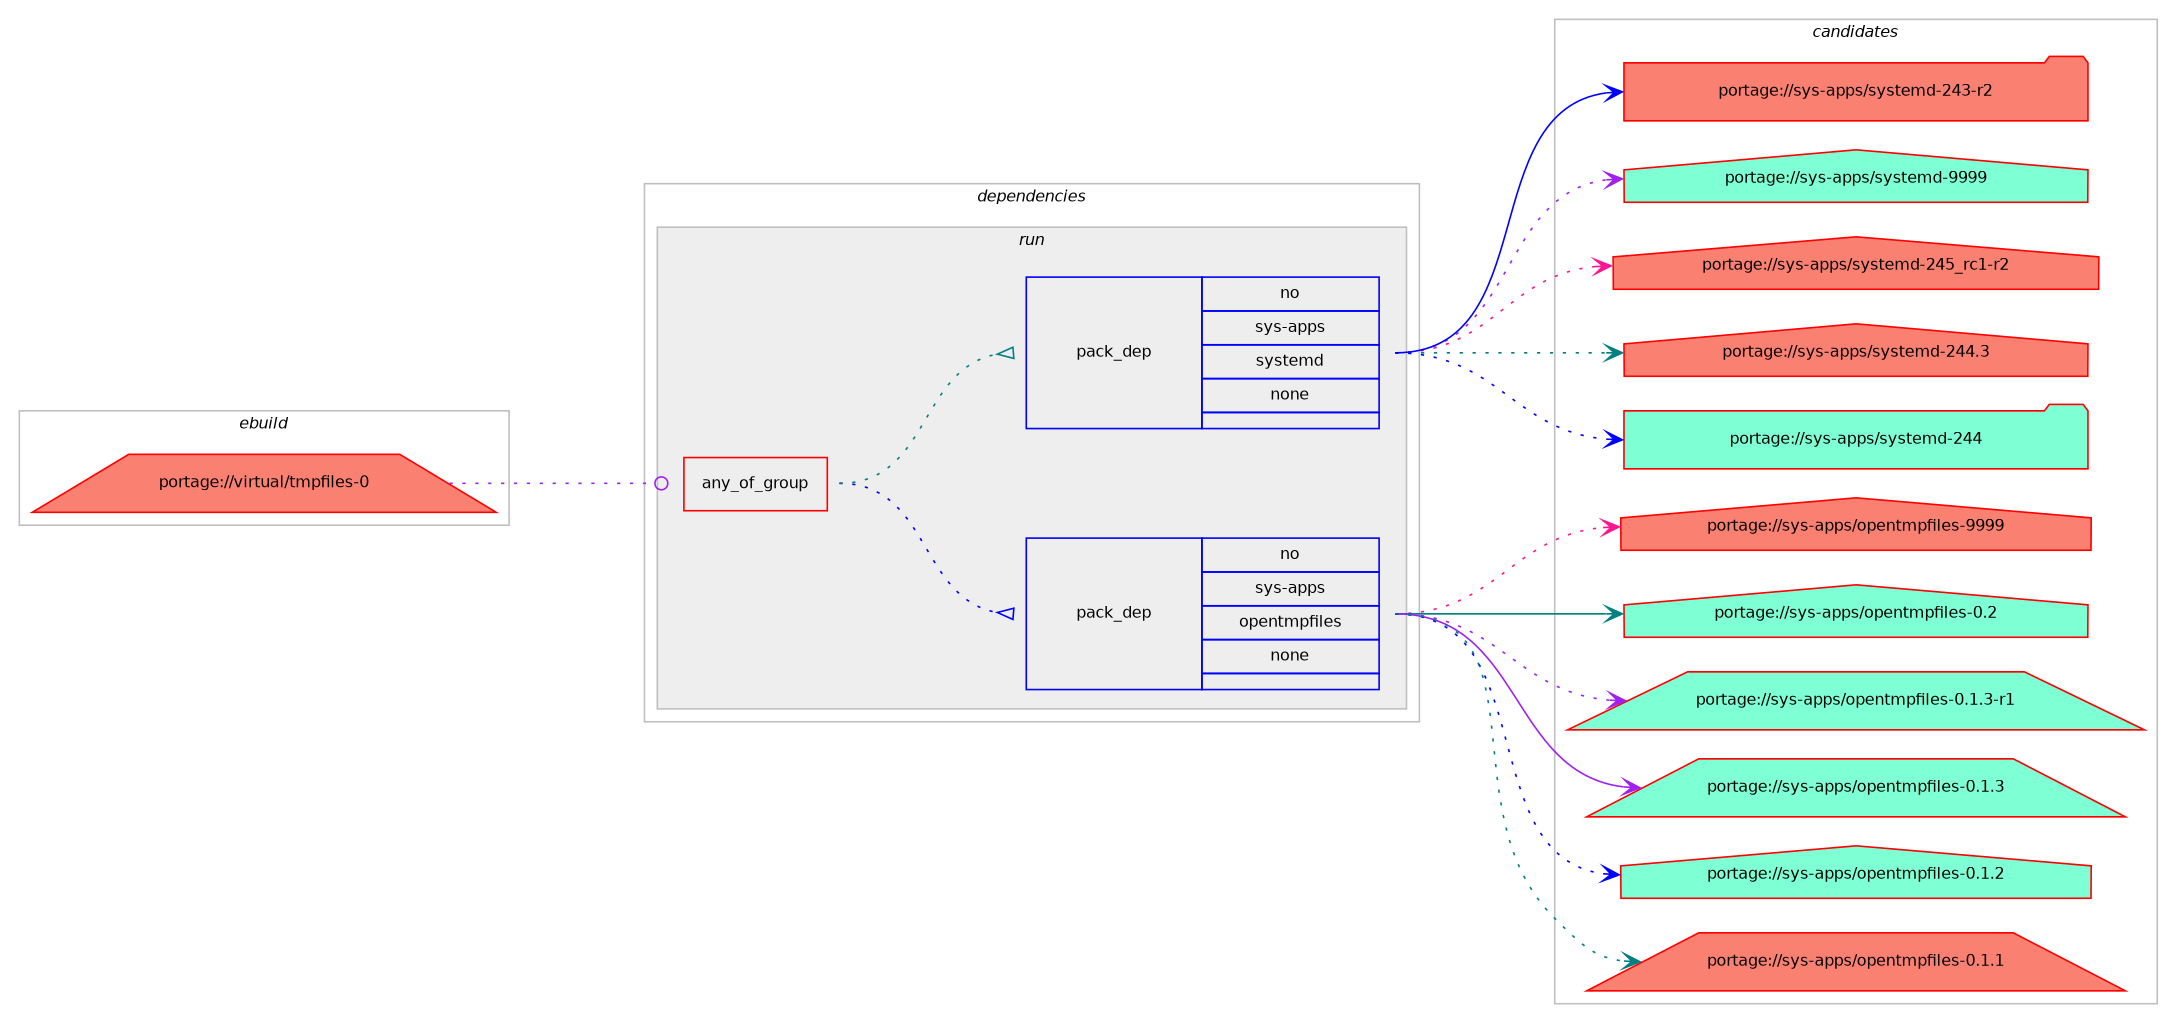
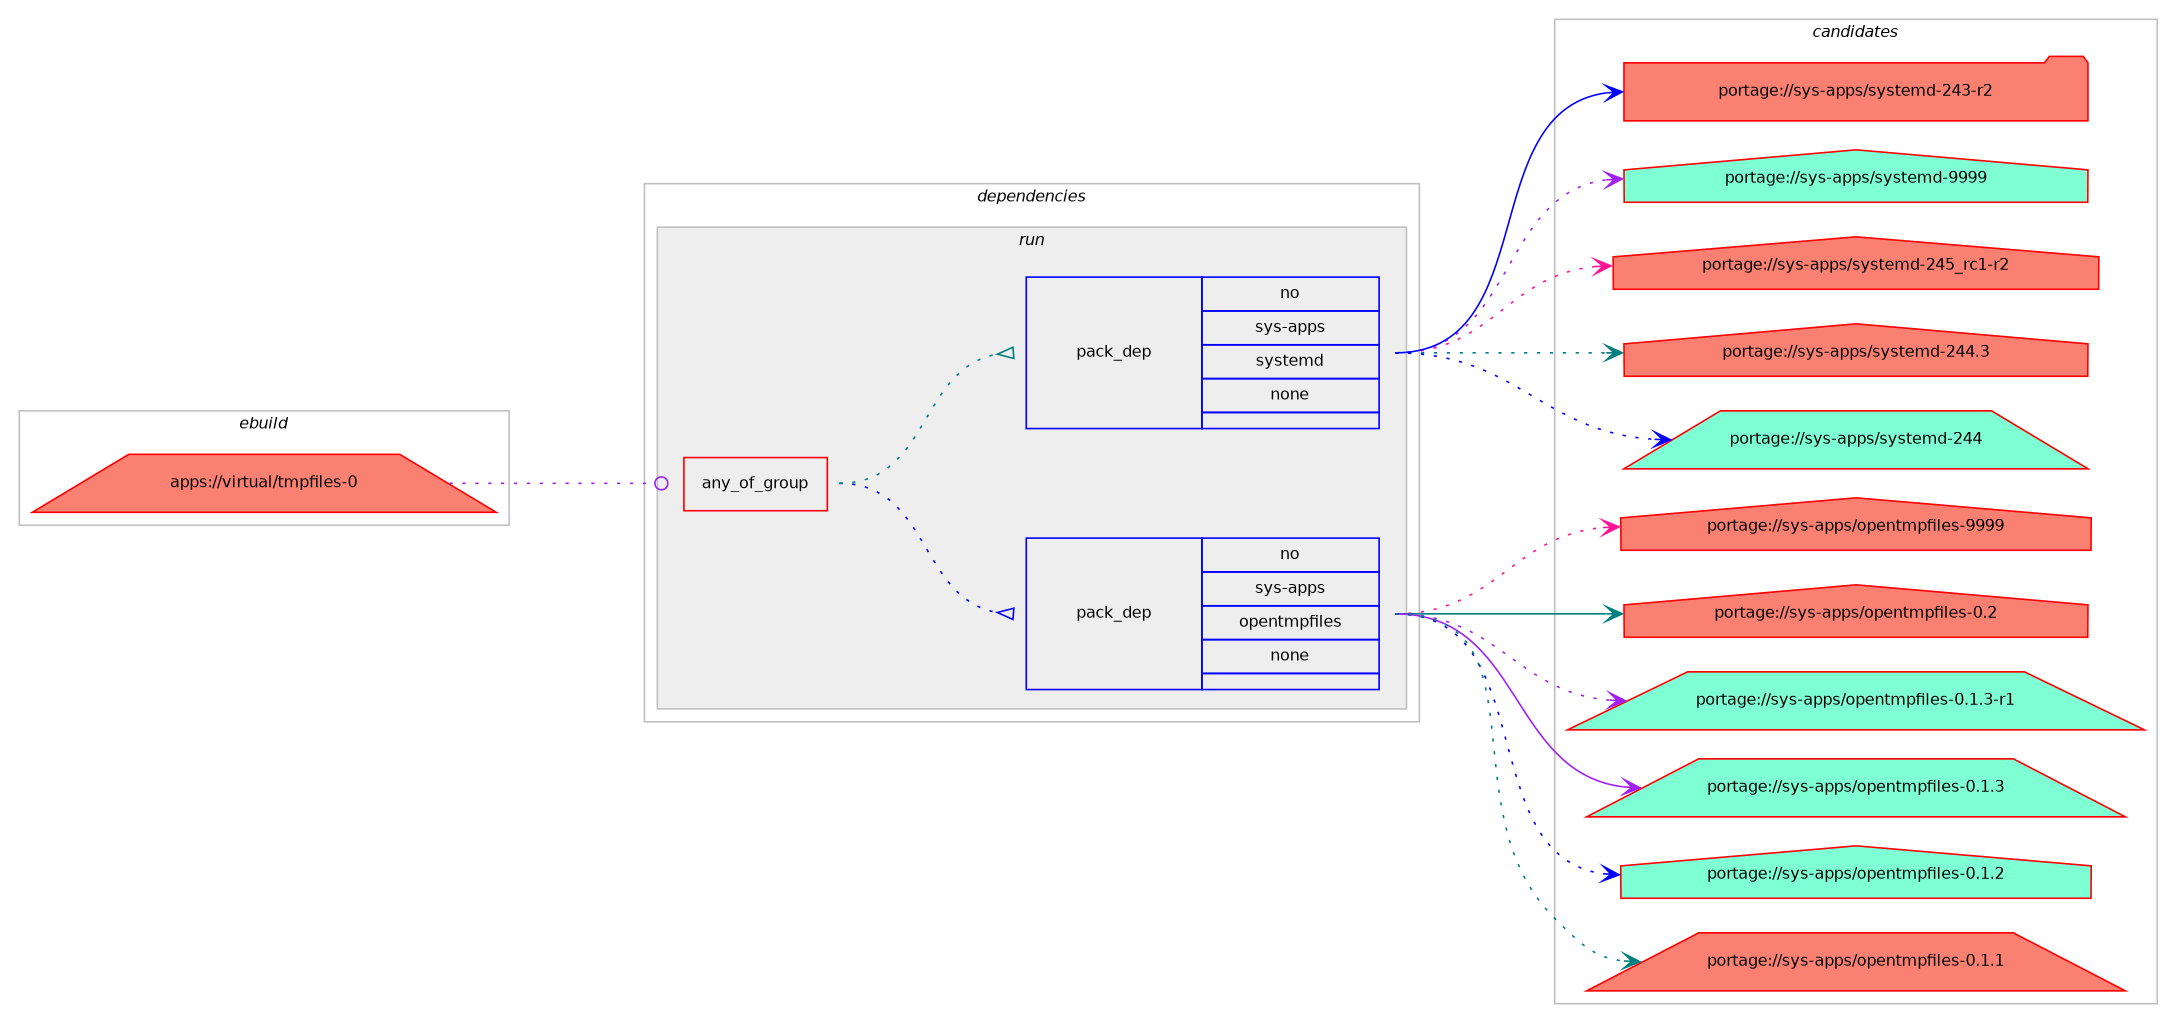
node "portage://sys-apps/systemd-244": shape folder -> trapezium
node "portage://virtual/tmpfiles-0": label "portage://virtual/tmpfiles-0" -> "apps://virtual/tmpfiles-0"
node "portage://sys-apps/opentmpfiles-0.2": fillcolor aquamarine -> salmon
